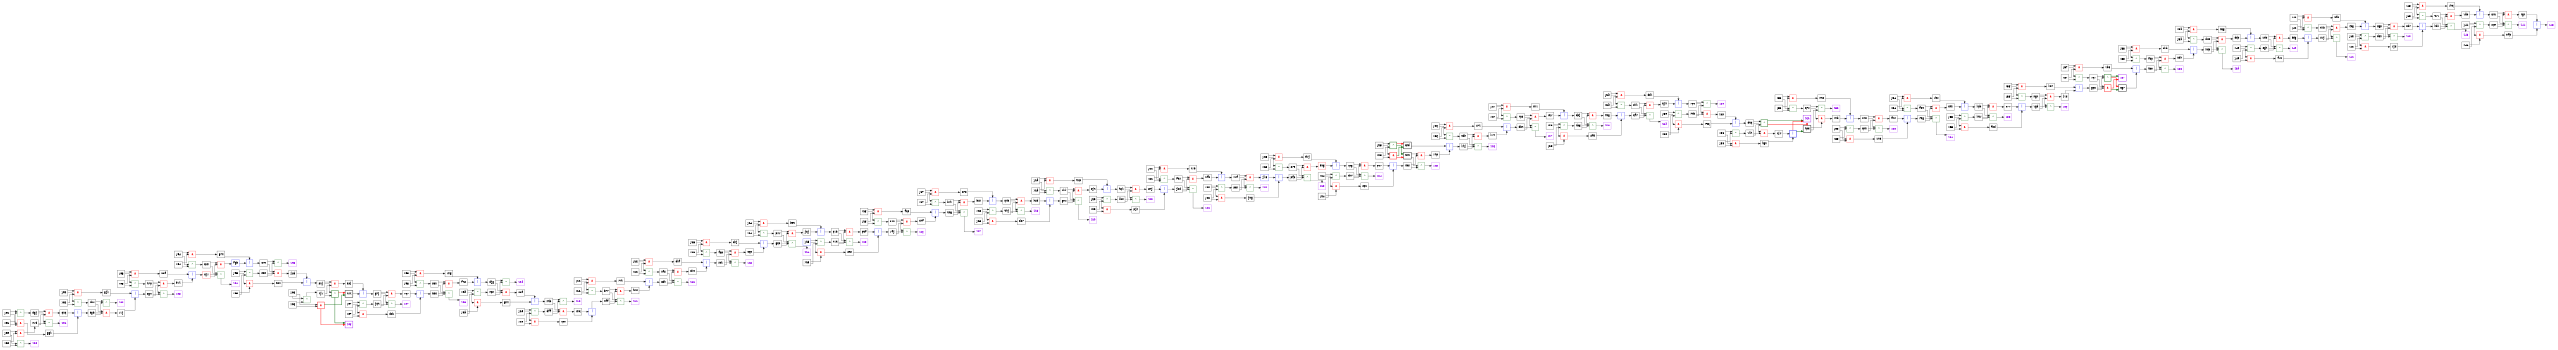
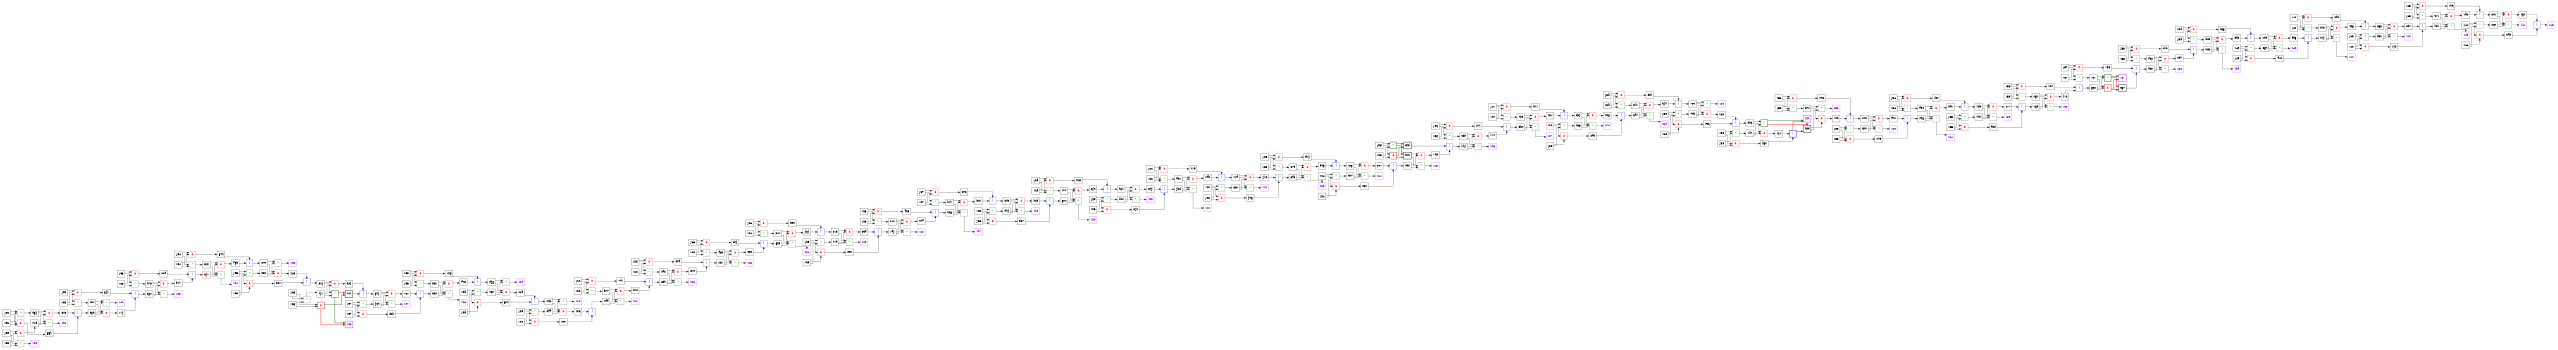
node "x28": color black -> red
node "dmg": color red -> black
node "jkc": color blue -> black
node "y15": color blue -> black
